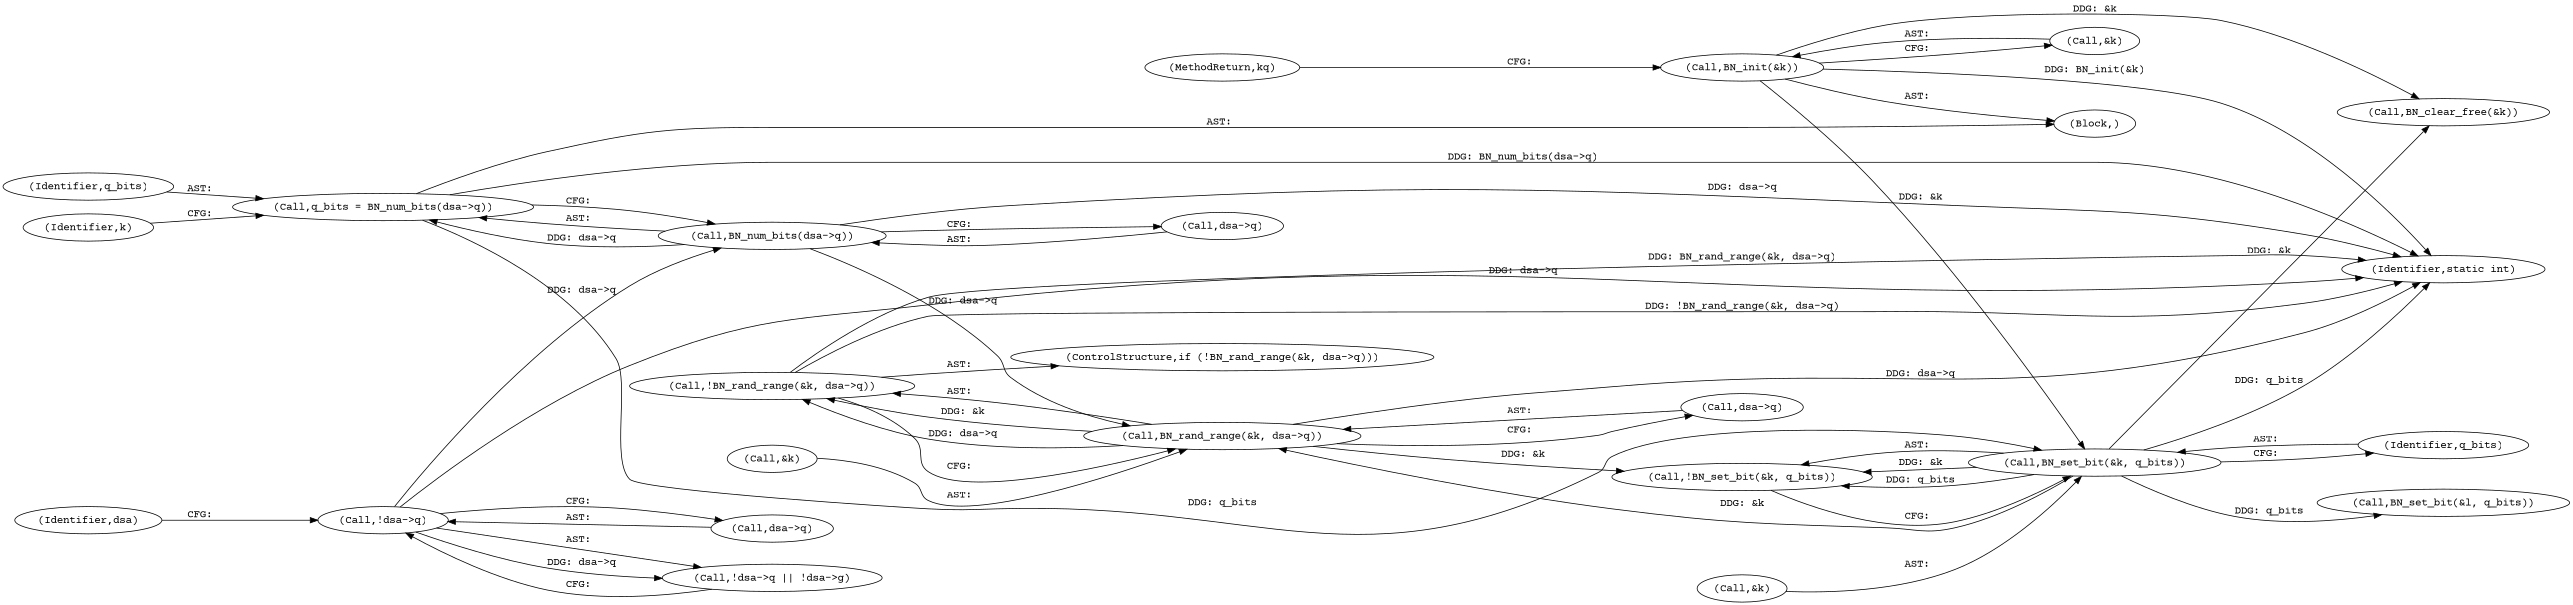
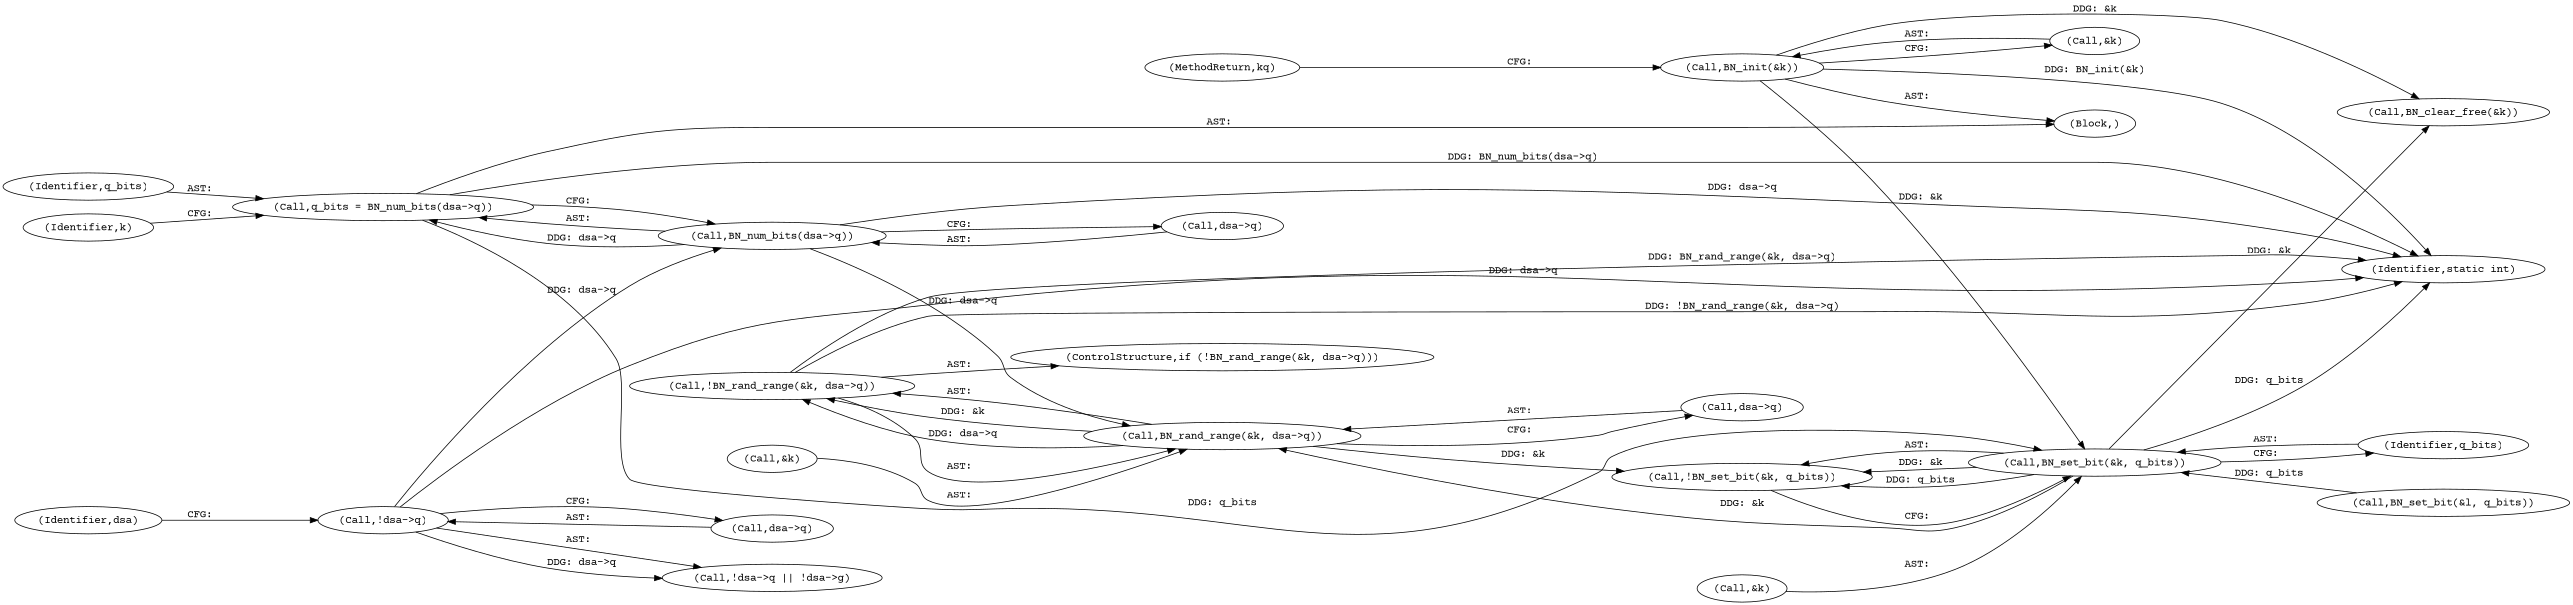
edge "(Call,BN_rand_range(&k, dsa->q))" -> "(Identifier,static int)": removed, label "DDG: dsa->q"
edge "(Call,!BN_rand_range(&k, dsa->q))" -> "(Call,BN_rand_range(&k, dsa->q))": label "CFG: " -> "AST: "
edge "(Call,BN_set_bit(&k, q_bits))" -> "(Call,BN_set_bit(&l, q_bits))": reversed
edge "(Call,!dsa->q || !dsa->g)" -> "(Call,!dsa->q)": removed, label "CFG:"
